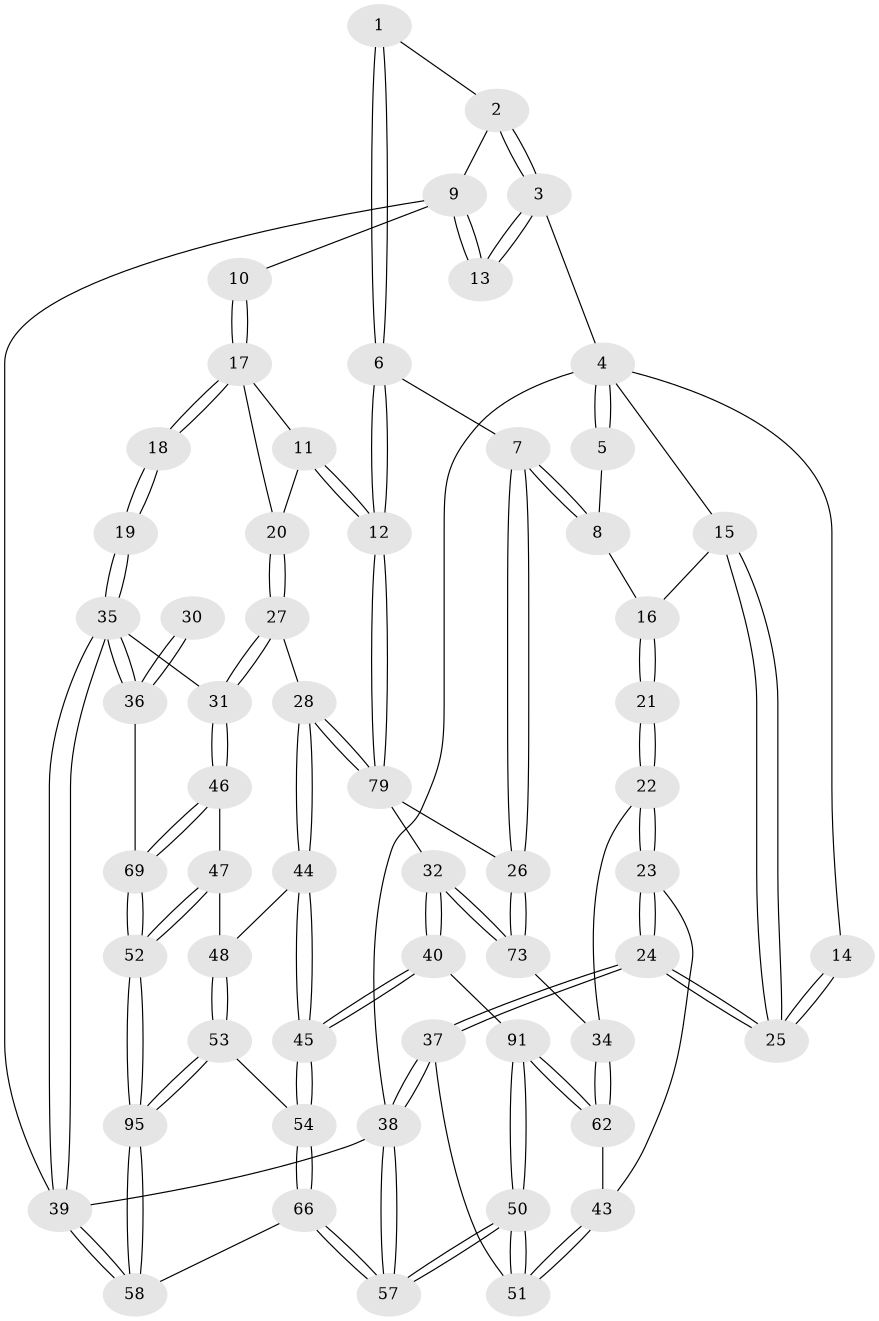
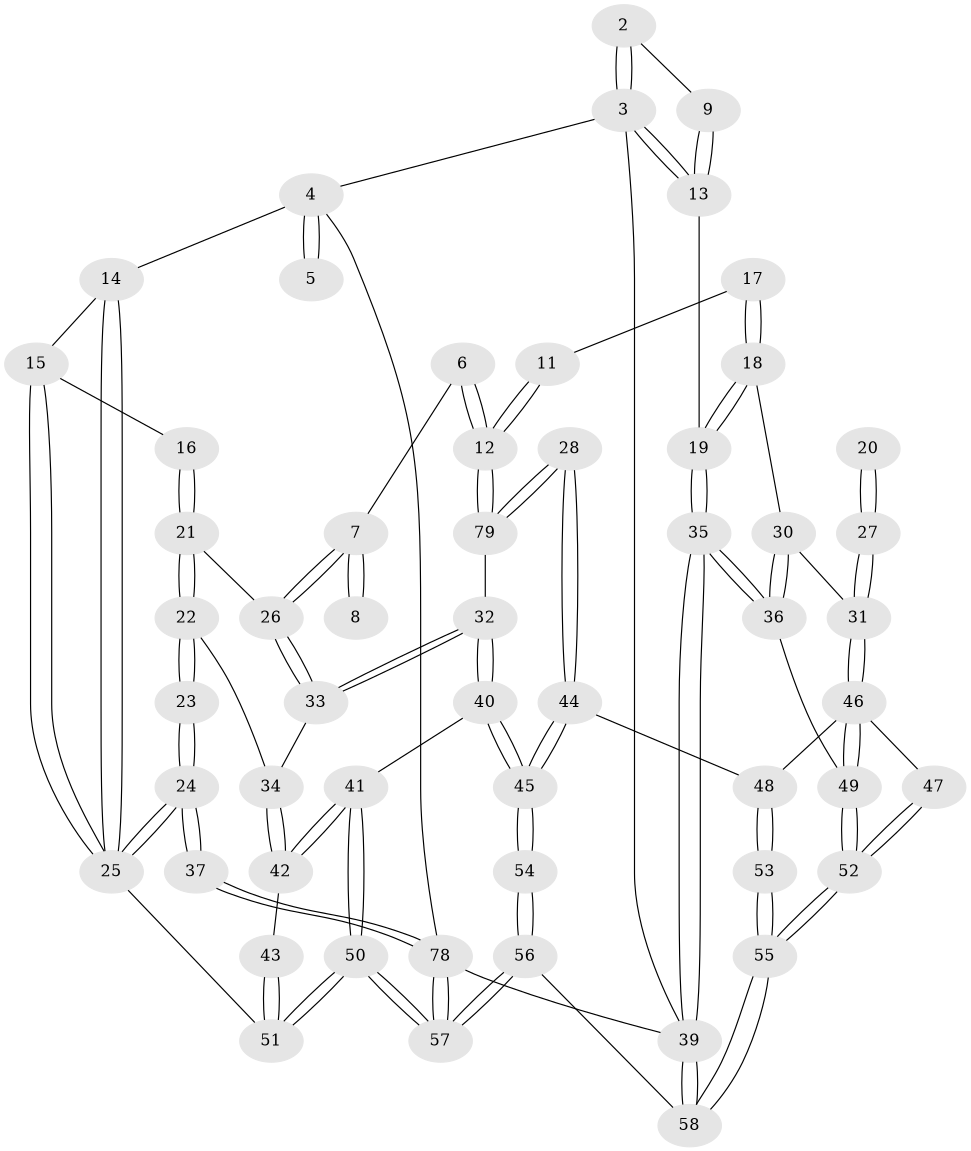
node "1": removed
node "10": removed
edge "13" -- "19": added
edge "17" -- "20": removed
edge "4" -- "15": now "14" -- "15"
edge "18" -- "30": added
edge "11" -- "20": removed
edge "5" -- "8": removed
edge "9" -- "39": now "3" -- "39"
edge "8" -- "16": removed
edge "35" -- "31": now "30" -- "31"
edge "27" -- "28": removed
edge "79" -- "26": now "21" -- "26"
node "69": label "69" -> "49"
edge "47" -- "48": now "46" -- "48"
node "73": label "73" -> "33"
node "91": label "91" -> "41"
edge "23" -- "43": removed
edge "53" -- "54": removed
node "95": label "95" -> "55"
node "38": label "38" -> "78"
node "62": label "62" -> "42"
edge "37" -- "51": now "25" -- "51"
node "66": label "66" -> "56"
